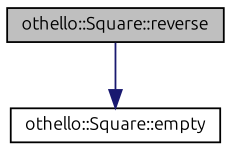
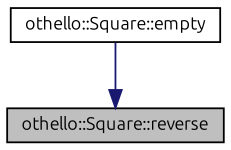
edge "othello::Square::reverse" -> "othello::Square::empty": reversed
